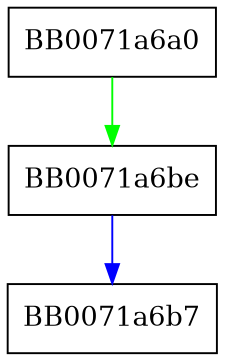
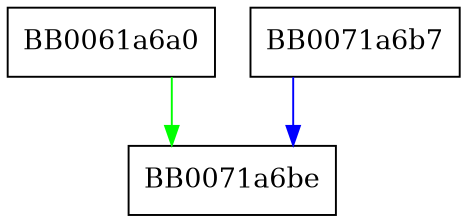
node "BB0071a6a0": label "BB0071a6a0" -> "BB0061a6a0"
edge "BB0071a6be" -> "BB0071a6b7": reversed
